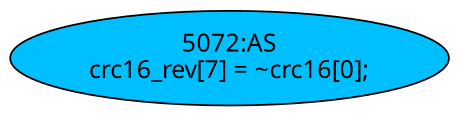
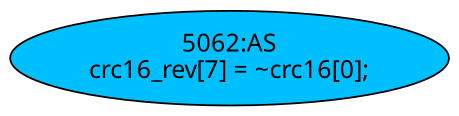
node "5072:AS crc16_rev[7] = ~crc16[0];": label "5072:AS crc16_rev[7] = ~crc16[0];" -> "5062:AS crc16_rev[7] = ~crc16[0];"
